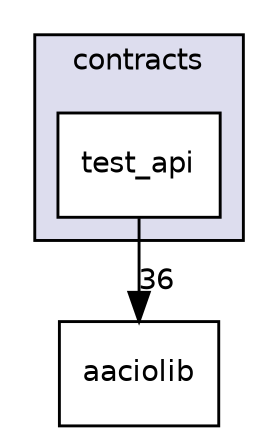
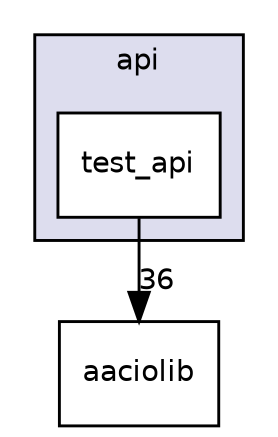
cluster "contracts": label "contracts" -> "api"
